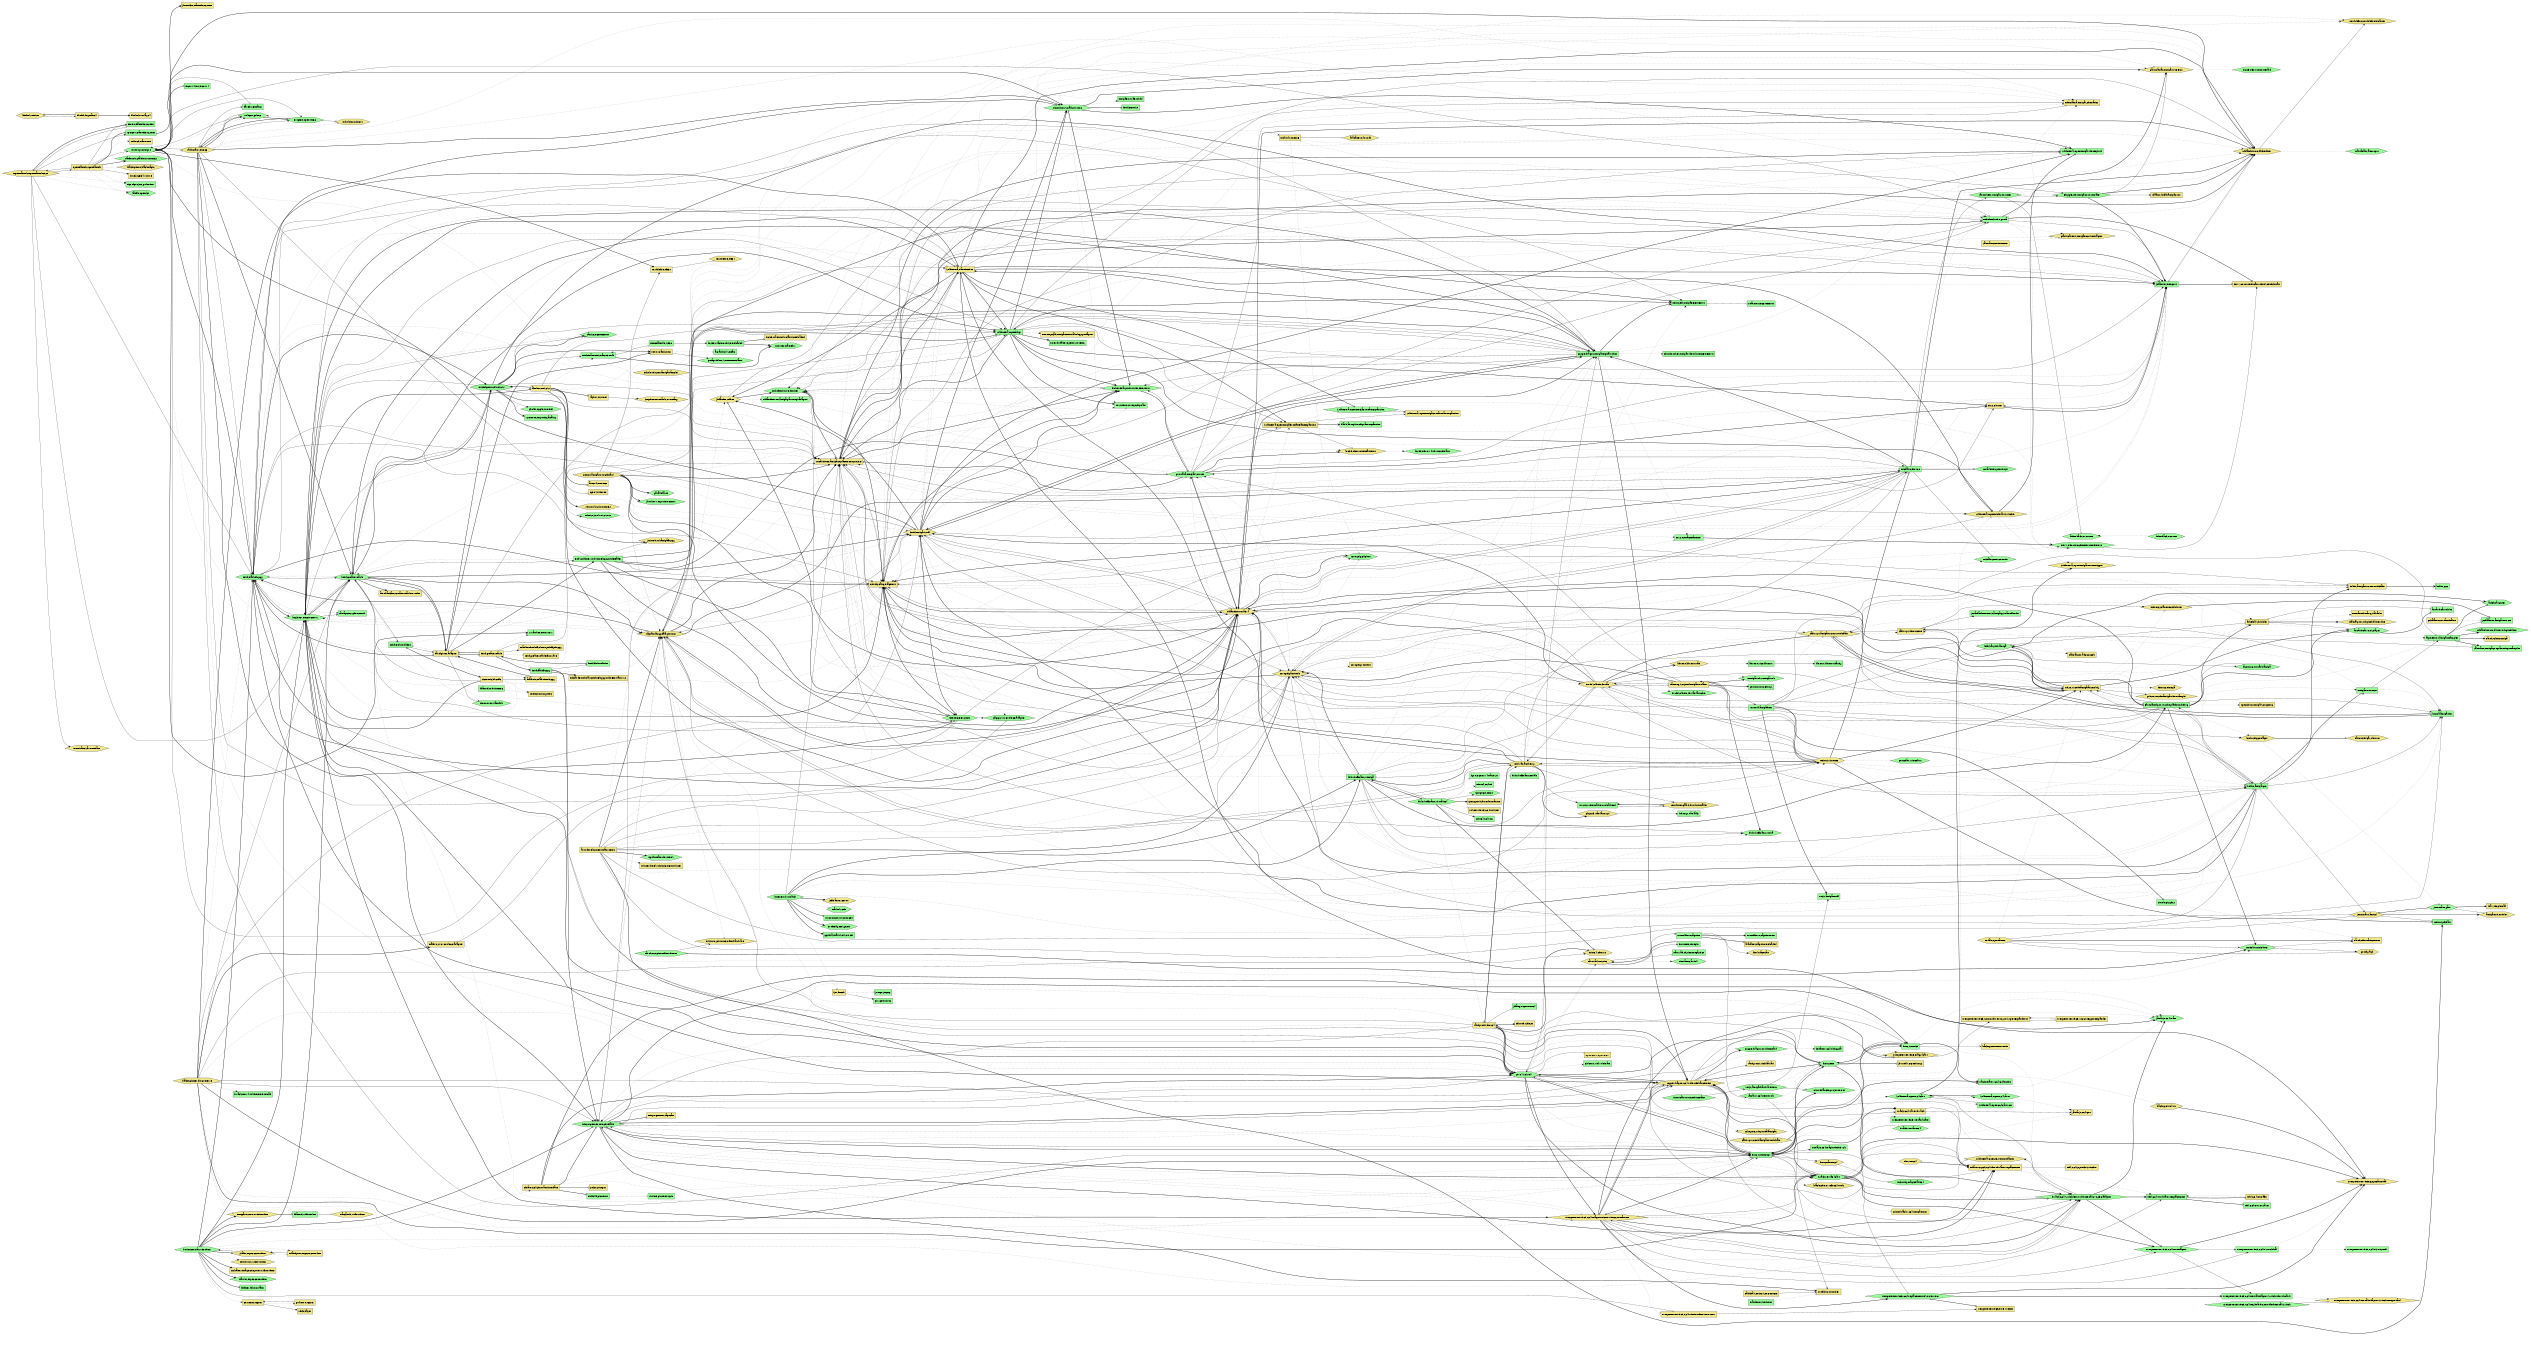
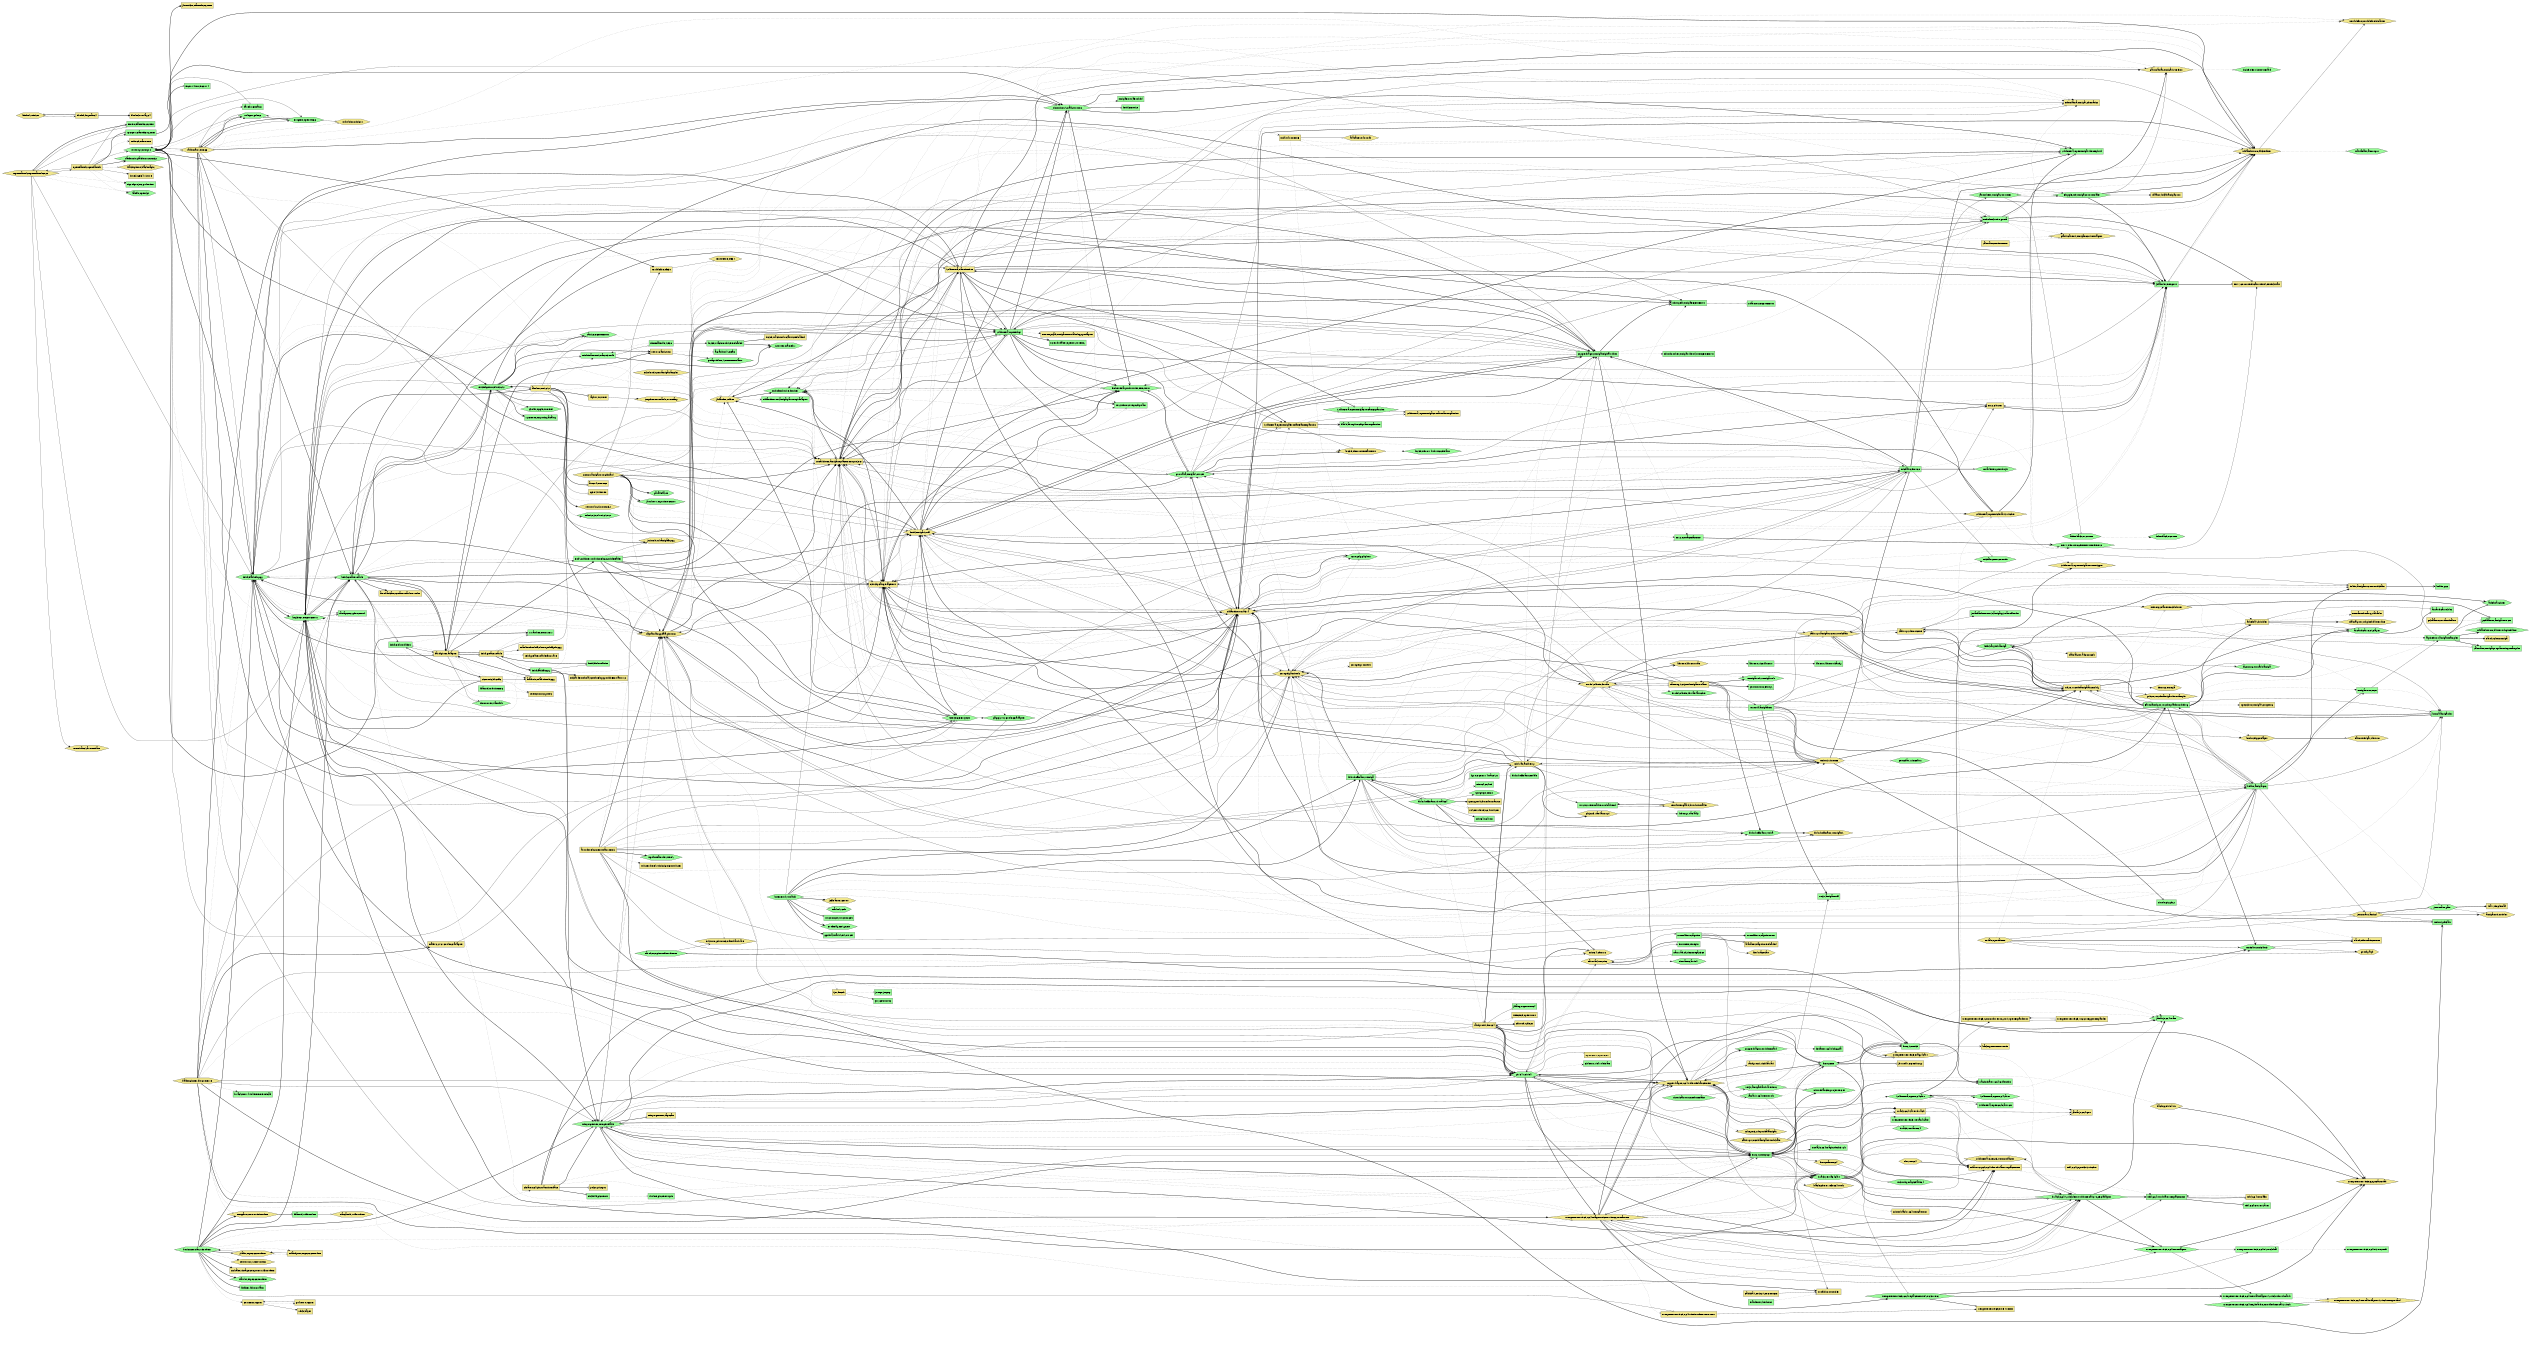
edge "mntmn/amiga2000-gfxcard" -> "keirf/Amiga-Stuff": style dotted -> solid
edge "aeberbach/A600KB" -> "aeberbach/A1200KB": reversed
edge "cnvogelg/amitools" -> "endofexclusive/deniser": style solid -> dotted
node "dirkwhoffmann/vAmigaTS": added
node "MEGA65/open-roms": added
edge "KimJorgensen/KungFuFlash" -> "c0pperdragon/C64-Video-Enhancement": style solid -> dotted
